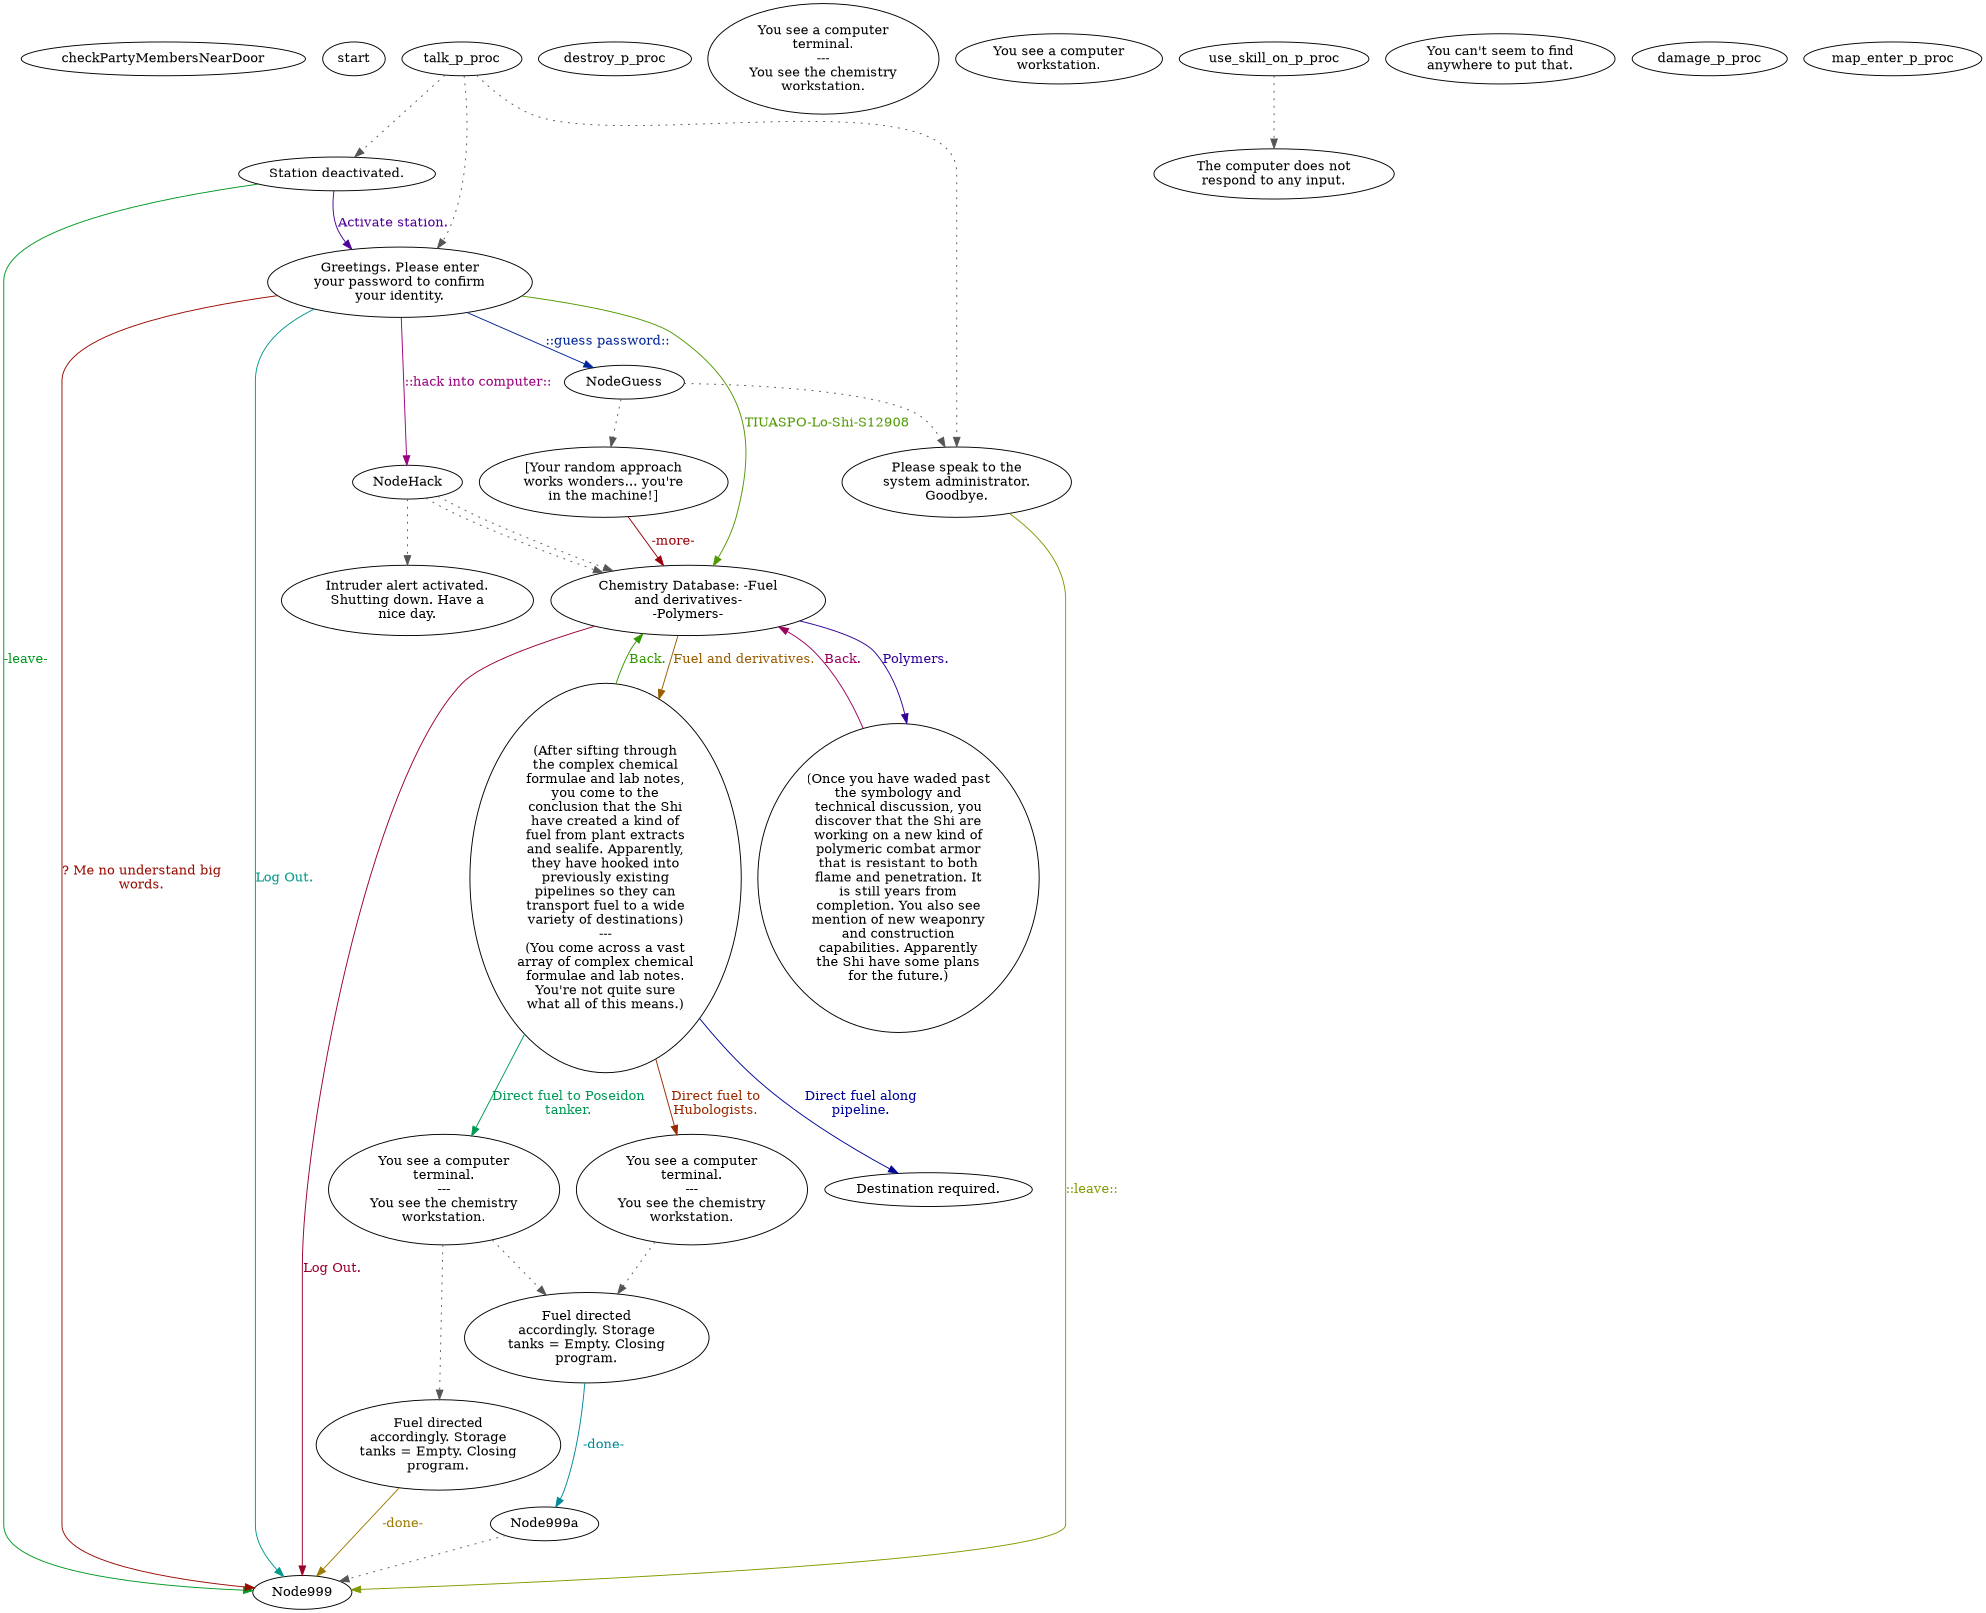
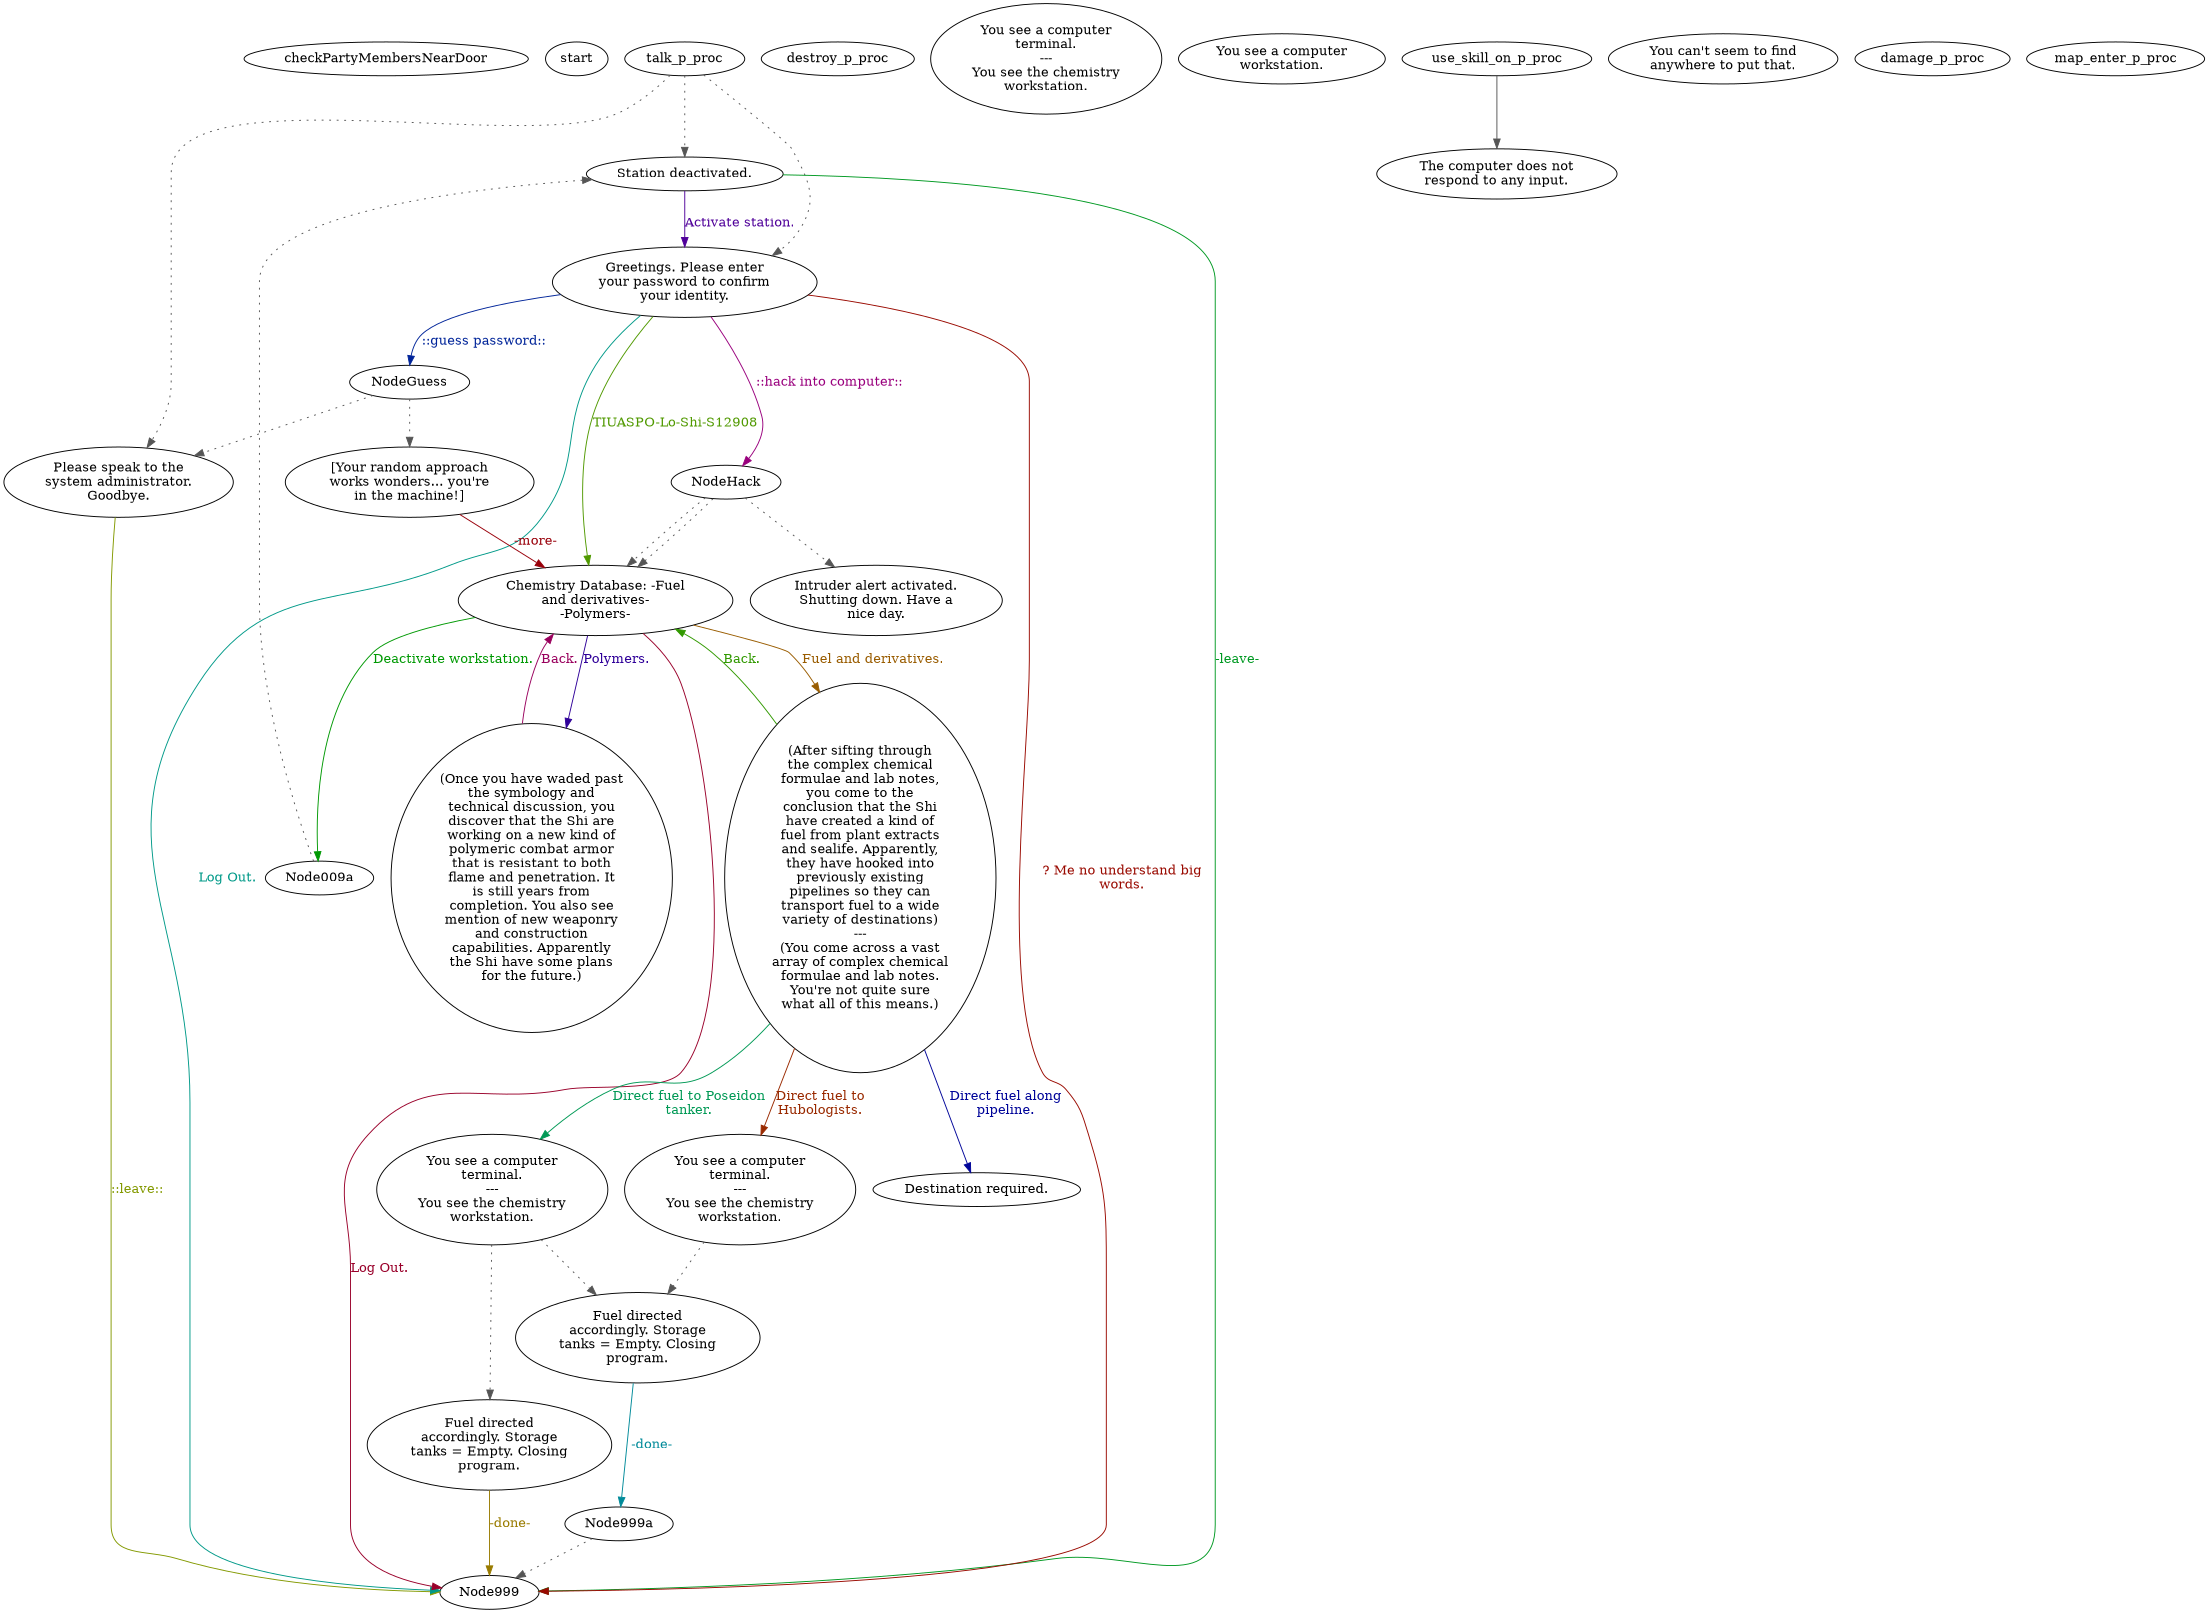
edge "use_skill_on_p_proc" -> "The computer does not respond to any input.": style dotted -> solid
node "Node009a": added
